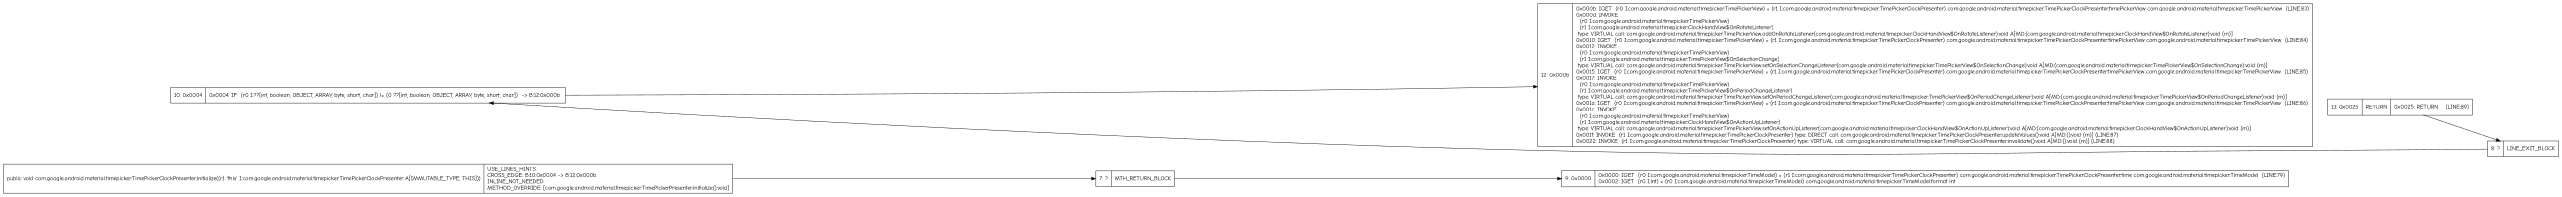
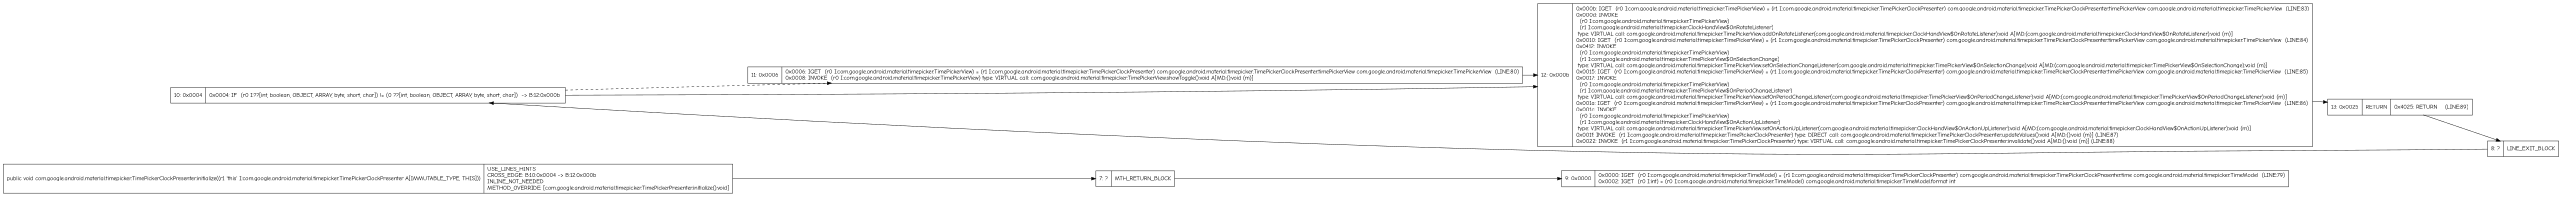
node "12: 0x000b": text "0x0012: INVOKE" -> "0x0412: INVOKE"
node "11: 0x0006": added
edge "12: 0x000b" -> "13: 0x0025": added
node "13: 0x0025": text "0x0025: RETURN    (LINE:89)" -> "0x4025: RETURN    (LINE:89)"
